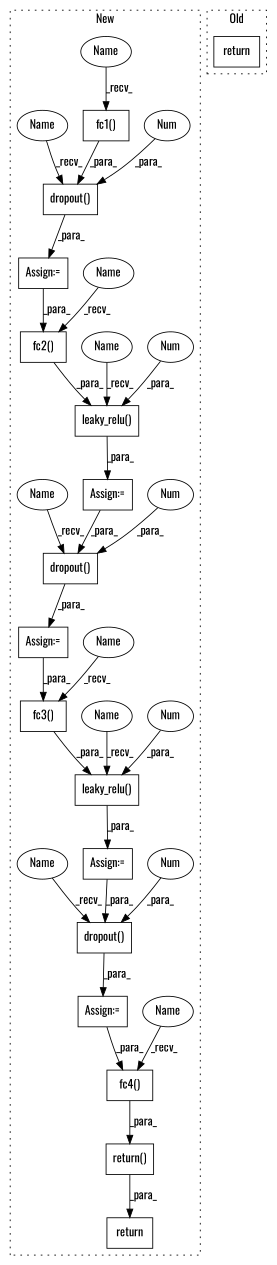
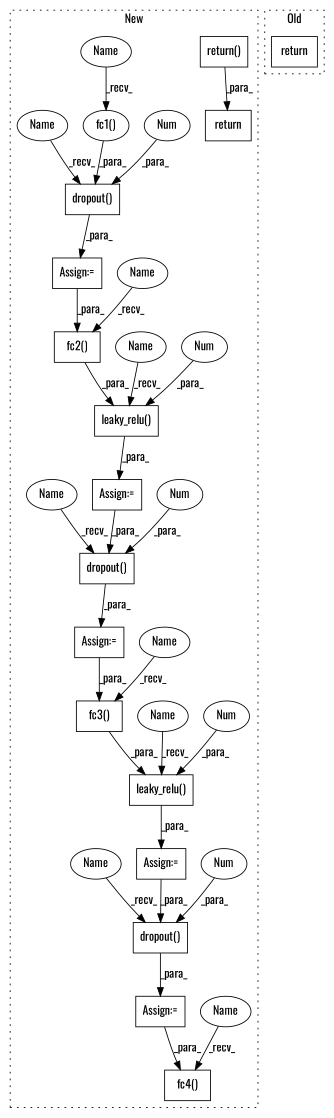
node "fc1()": shape box -> ellipse
edge "fc4()" -> "return()": removed, label "_para_"
